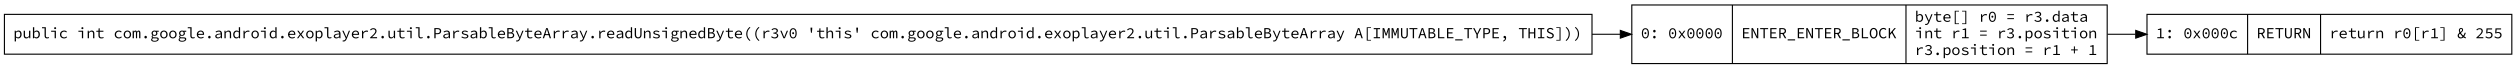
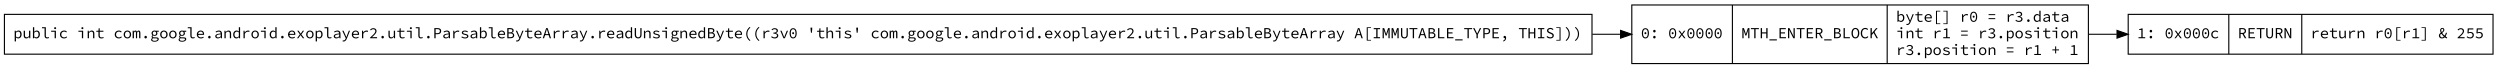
node "0: 0x0000": text "ENTER_ENTER_BLOCK" -> "MTH_ENTER_BLOCK"
